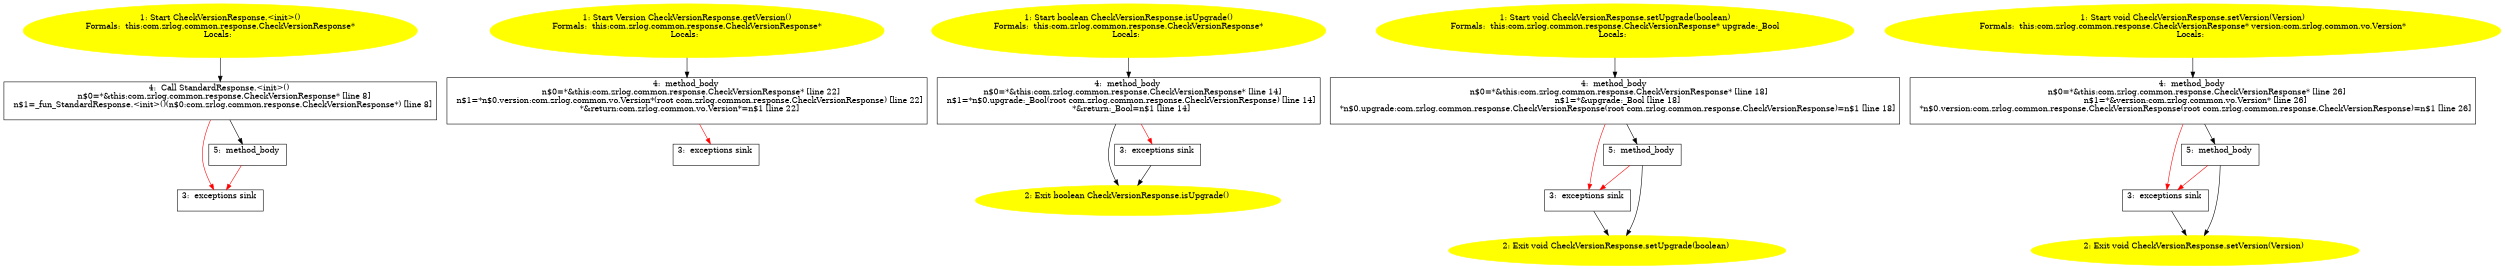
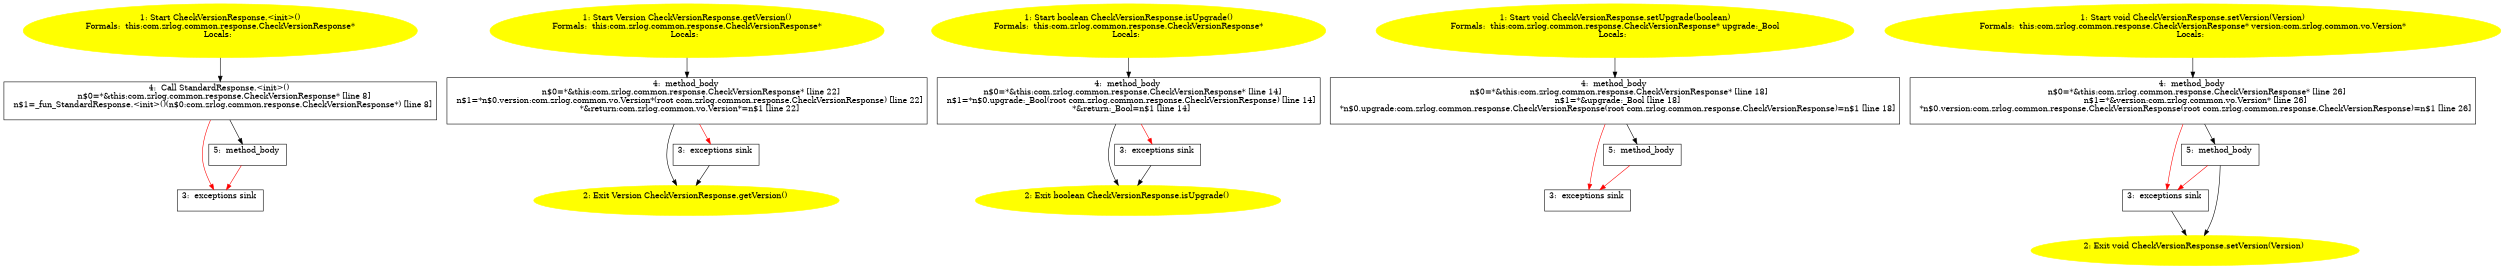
node "2: Exit Version CheckVersionResponse.getVersion()": added
node "2: Exit void CheckVersionResponse.setUpgrade(boolean)": removed
